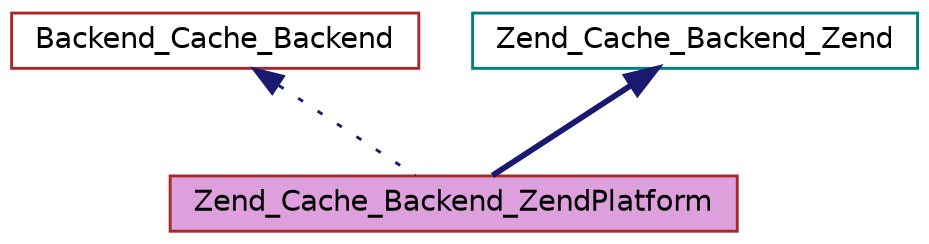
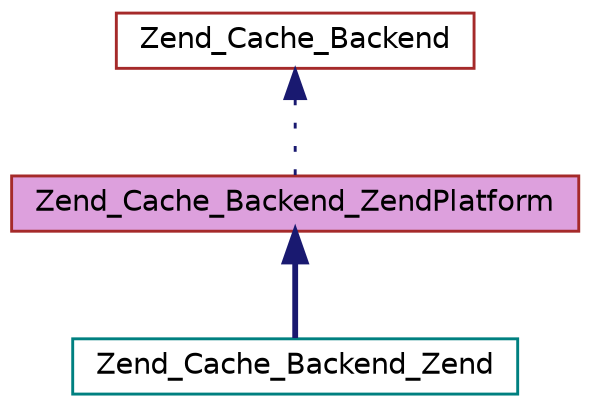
node "Backend_Cache_Backend": label "Backend_Cache_Backend" -> "Zend_Cache_Backend"
edge "Zend_Cache_Backend_ZendPlatform" -> "Zend_Cache_Backend_Zend": reversed
